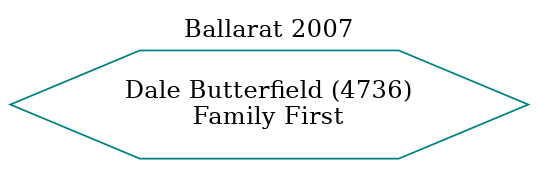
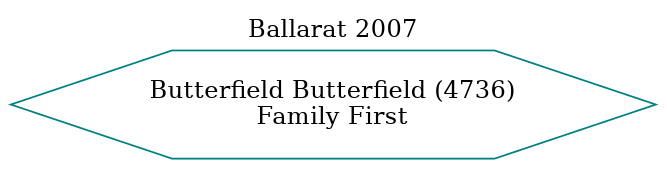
node "Dale Butterfield (4736) Family First": label "Dale Butterfield (4736) Family First" -> "Butterfield Butterfield (4736) Family First"
